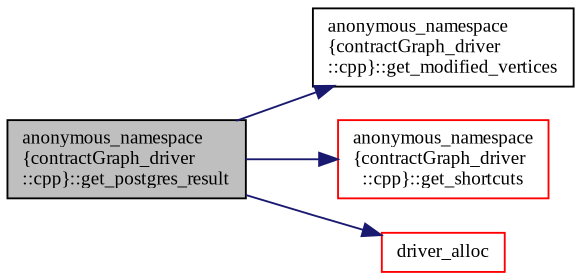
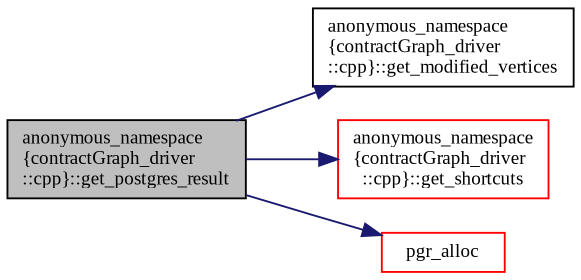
node "driver_alloc": label "driver_alloc" -> "pgr_alloc"
